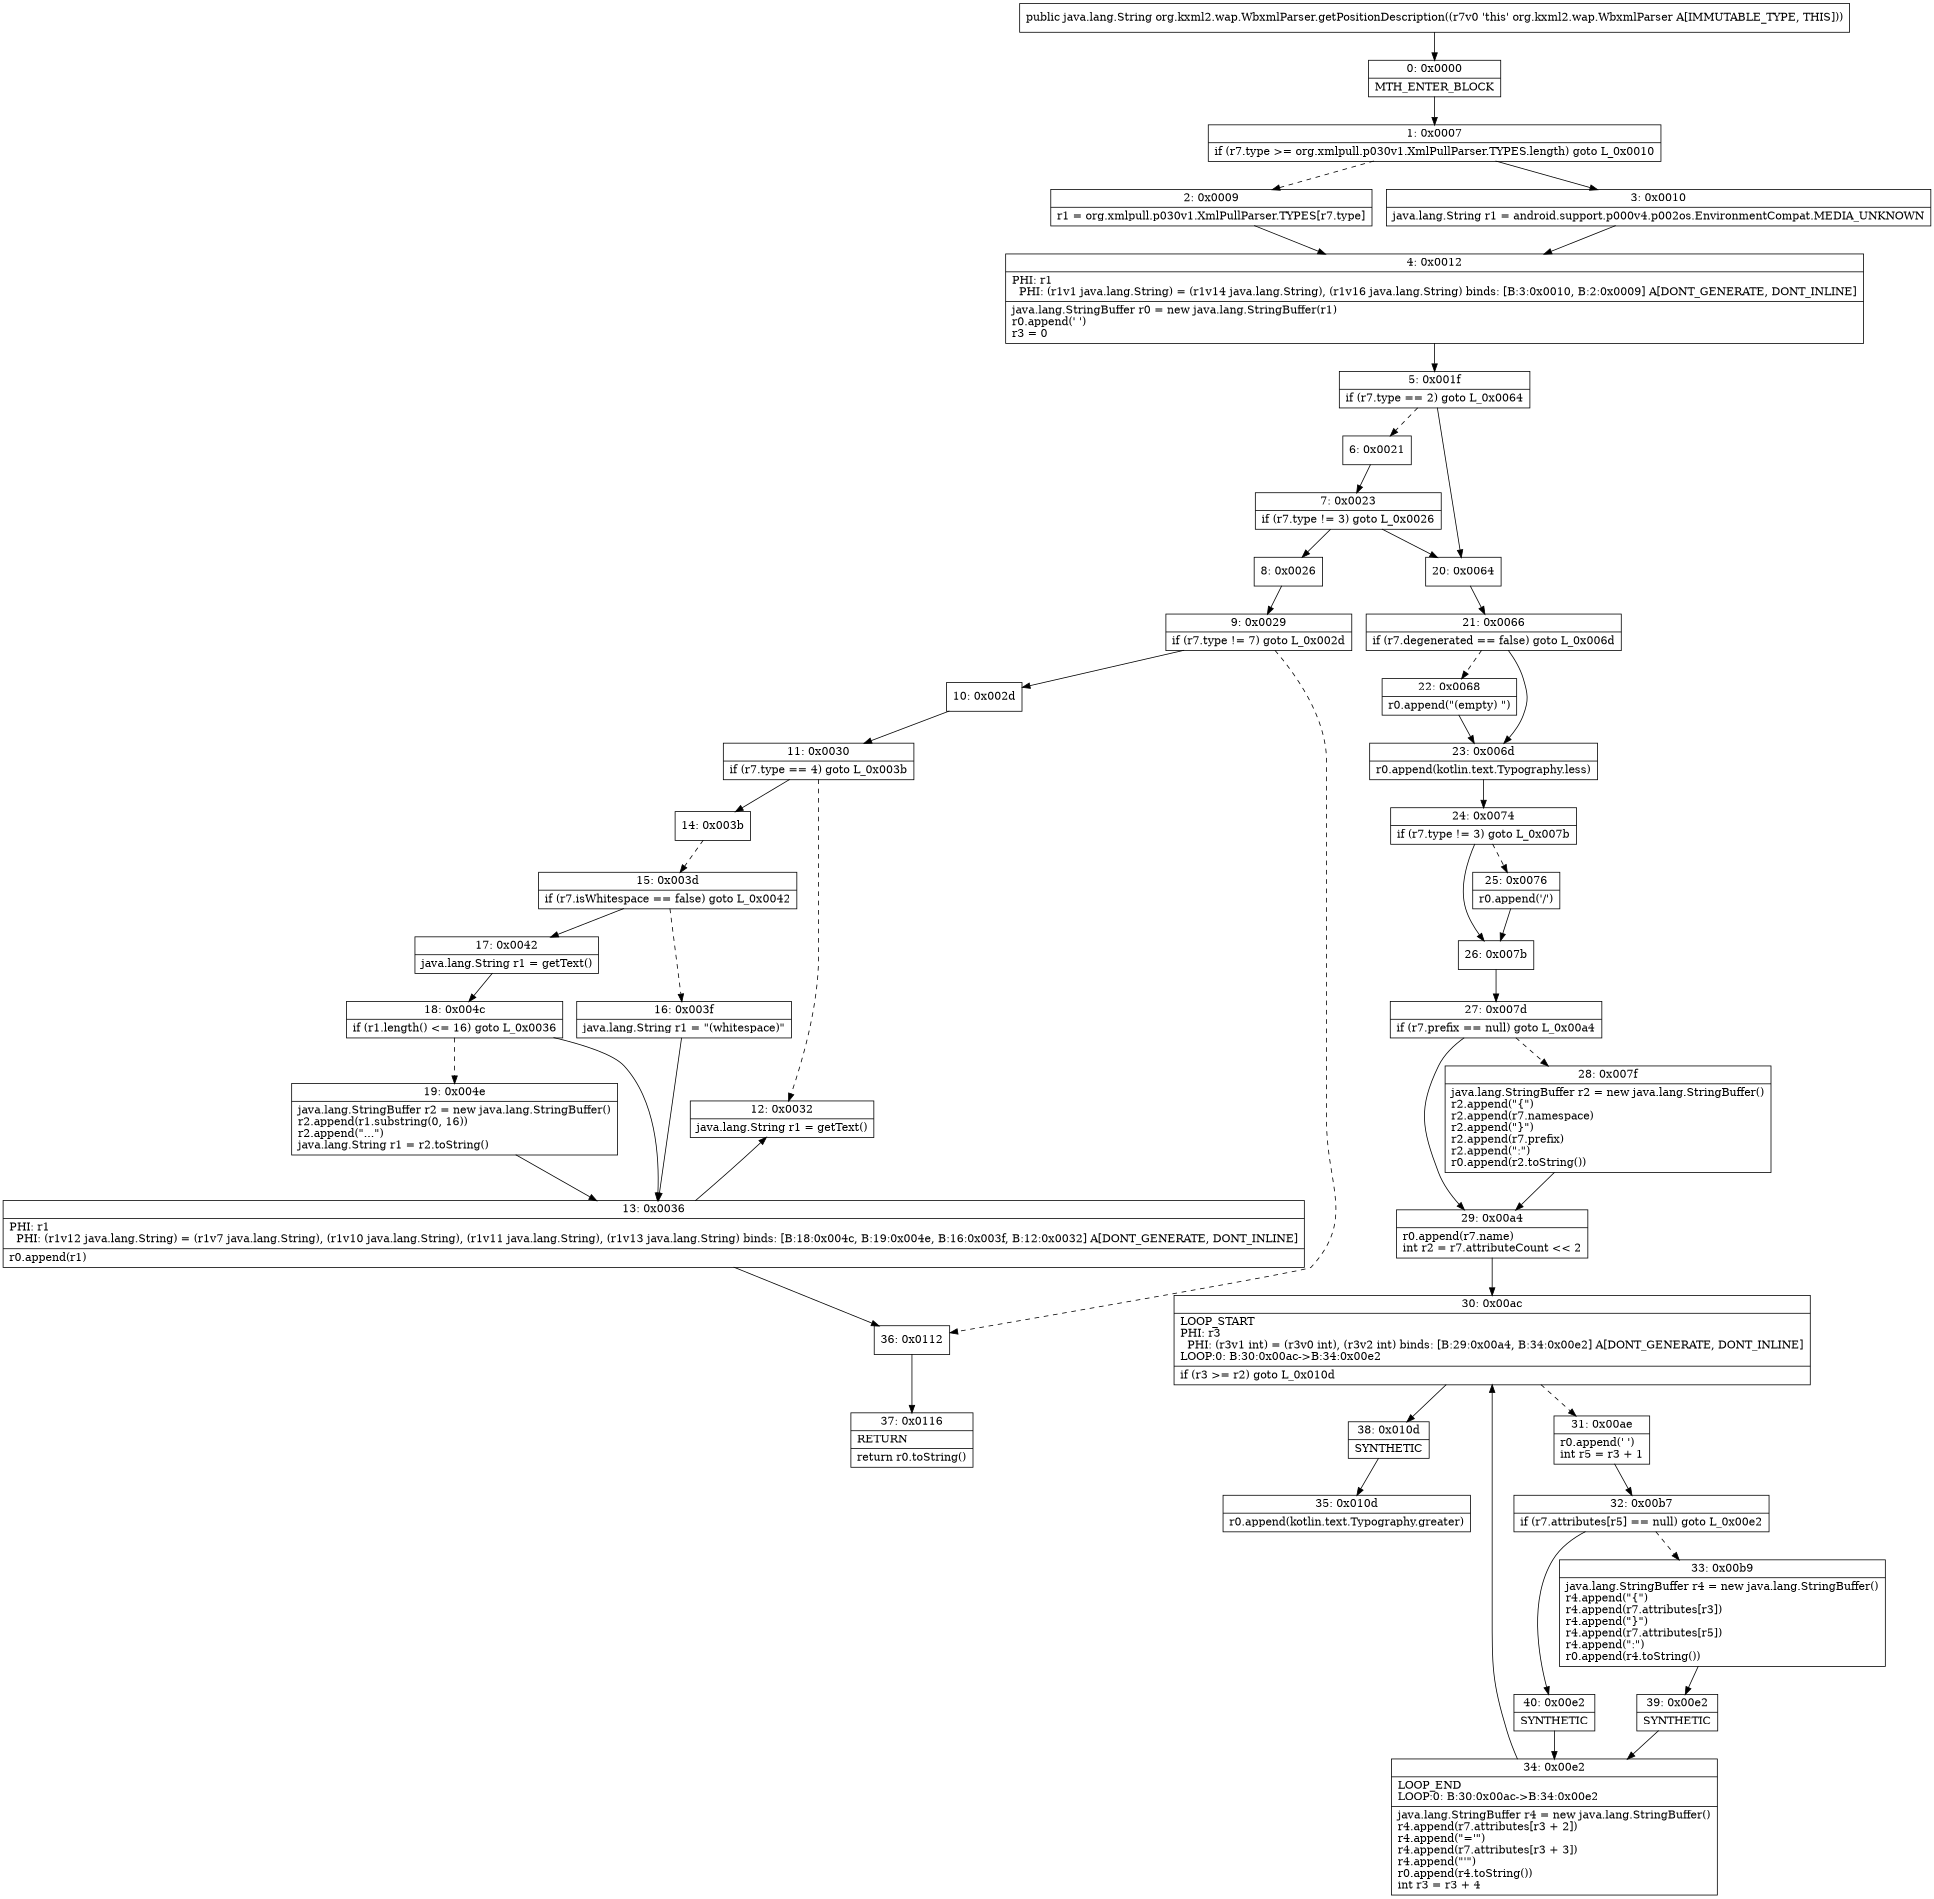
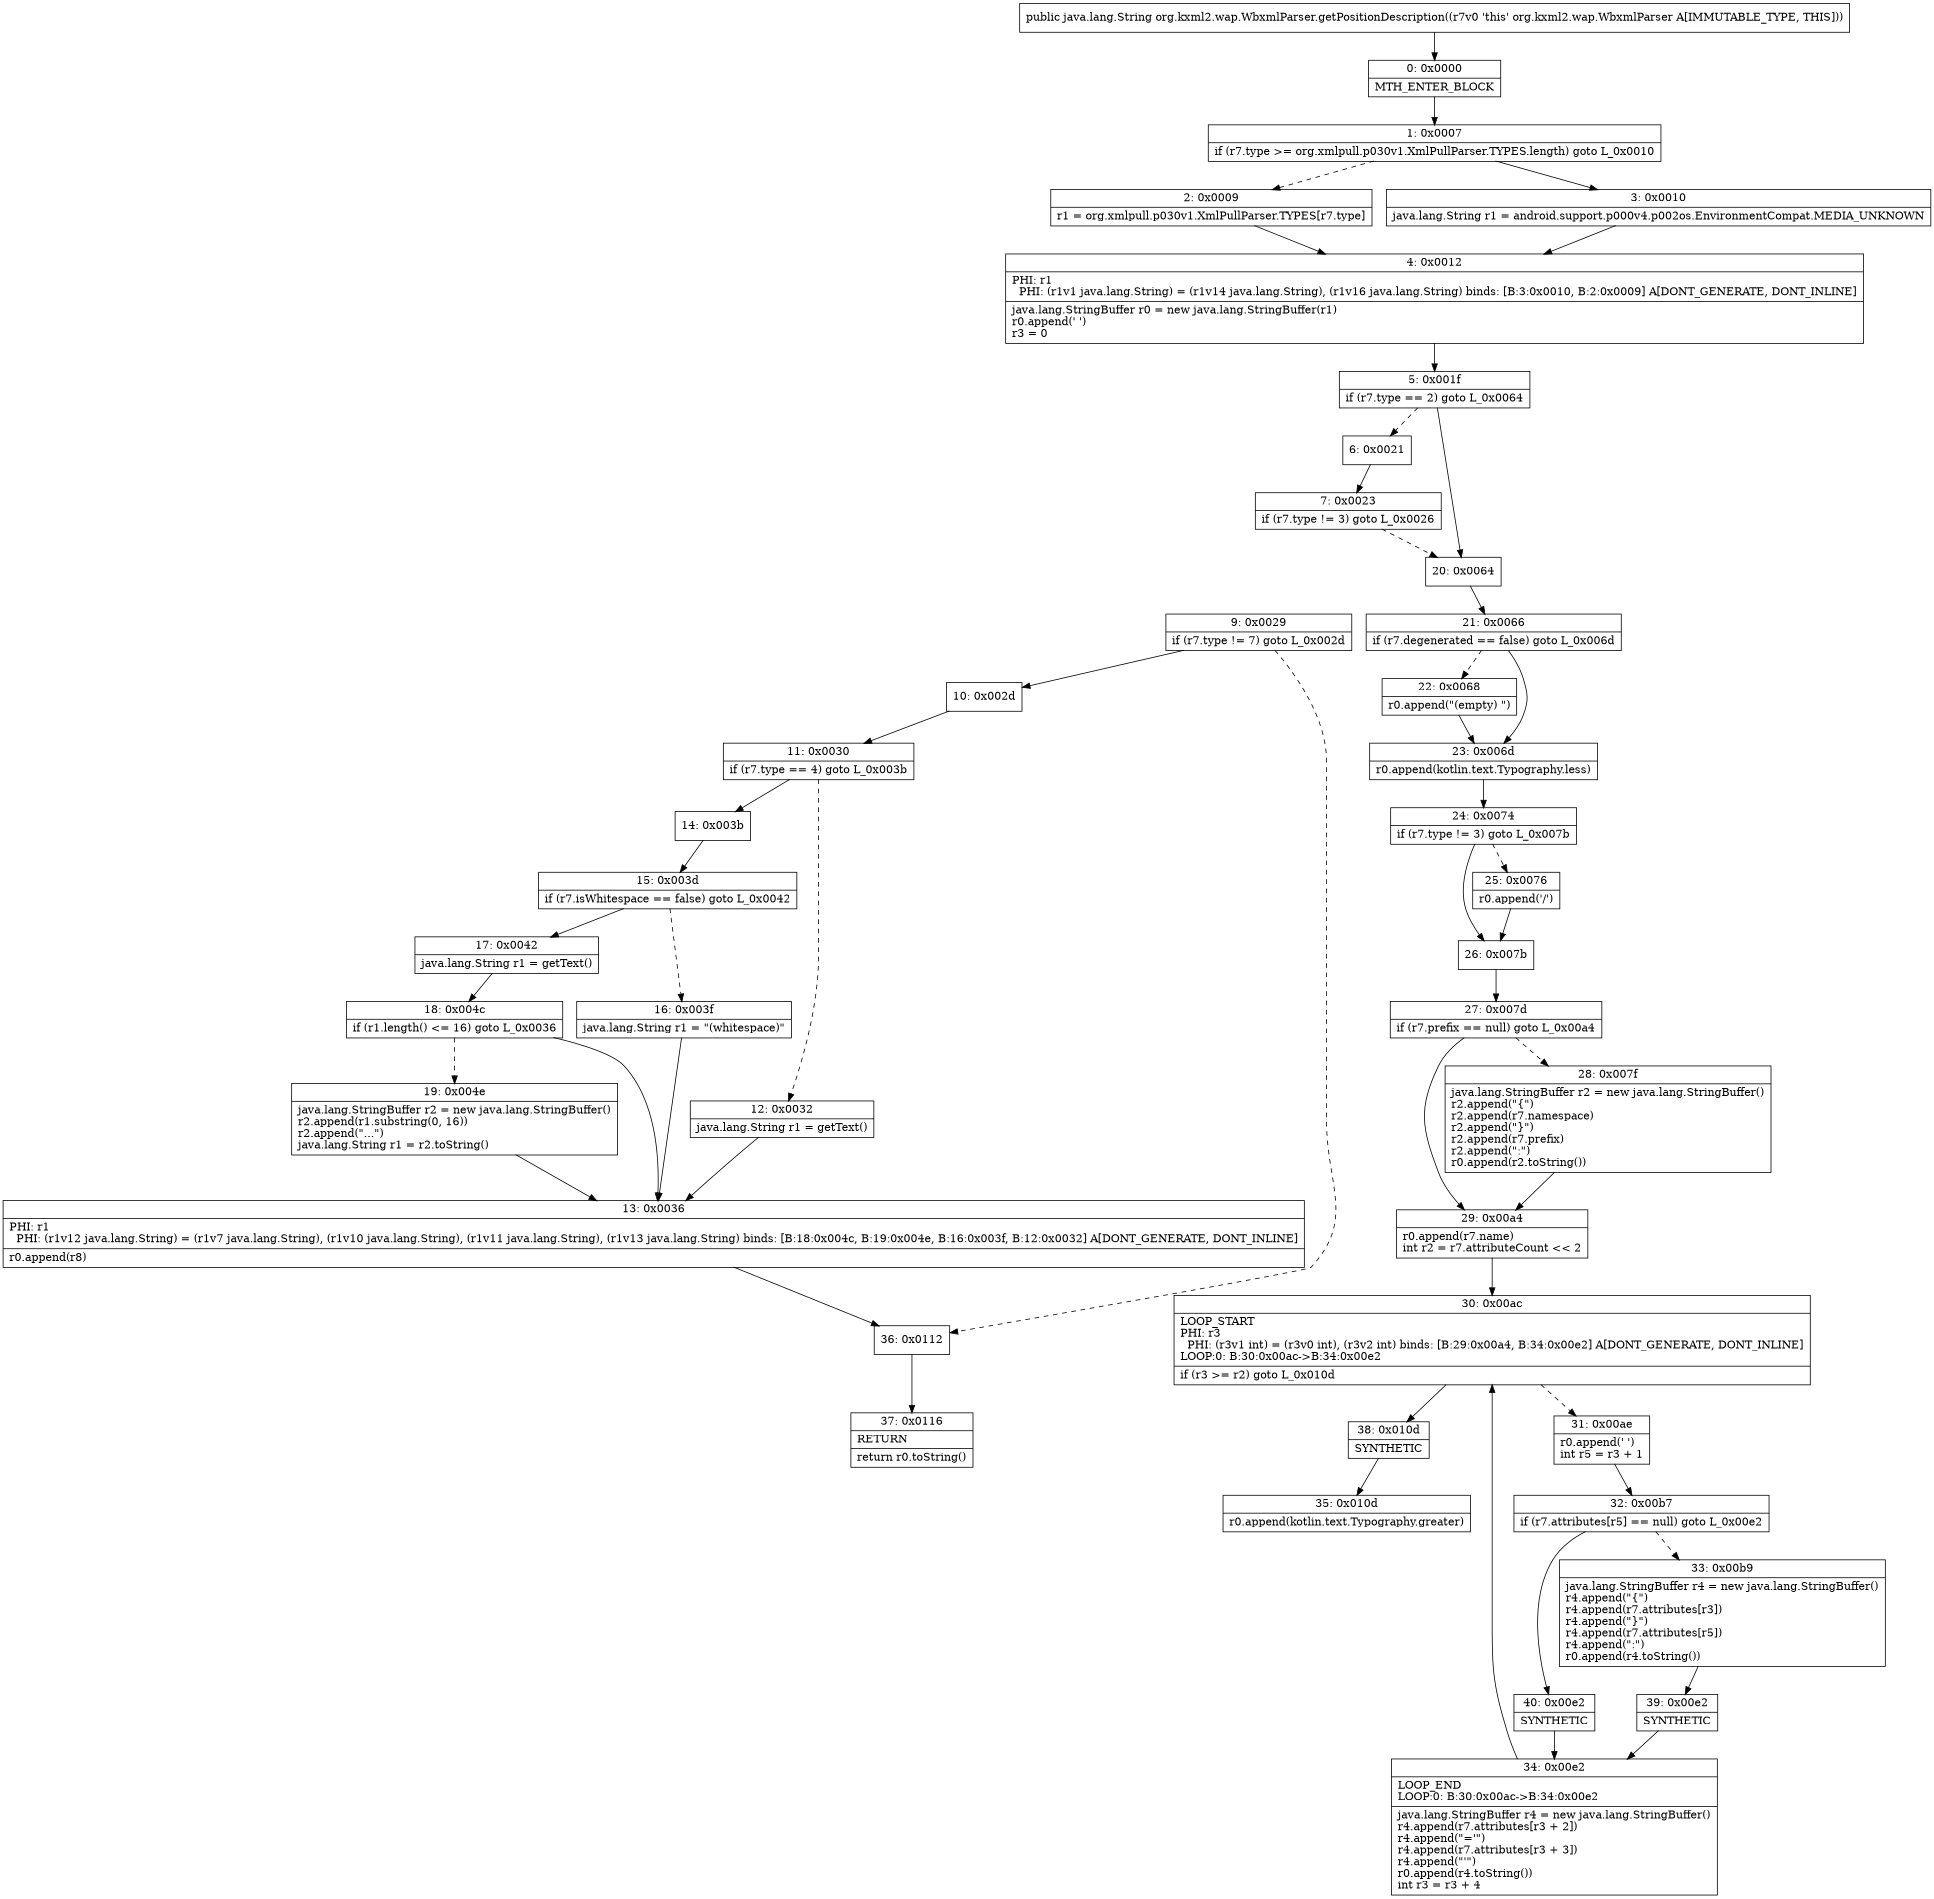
edge "7: 0x0023" -> "20: 0x0064": style solid -> dashed
node "8: 0x0026": removed
edge "14: 0x003b" -> "15: 0x003d": style dashed -> solid
edge "13: 0x0036" -> "12: 0x0032": reversed
node "13: 0x0036": text "r0.append(r1)" -> "r0.append(r8)"
